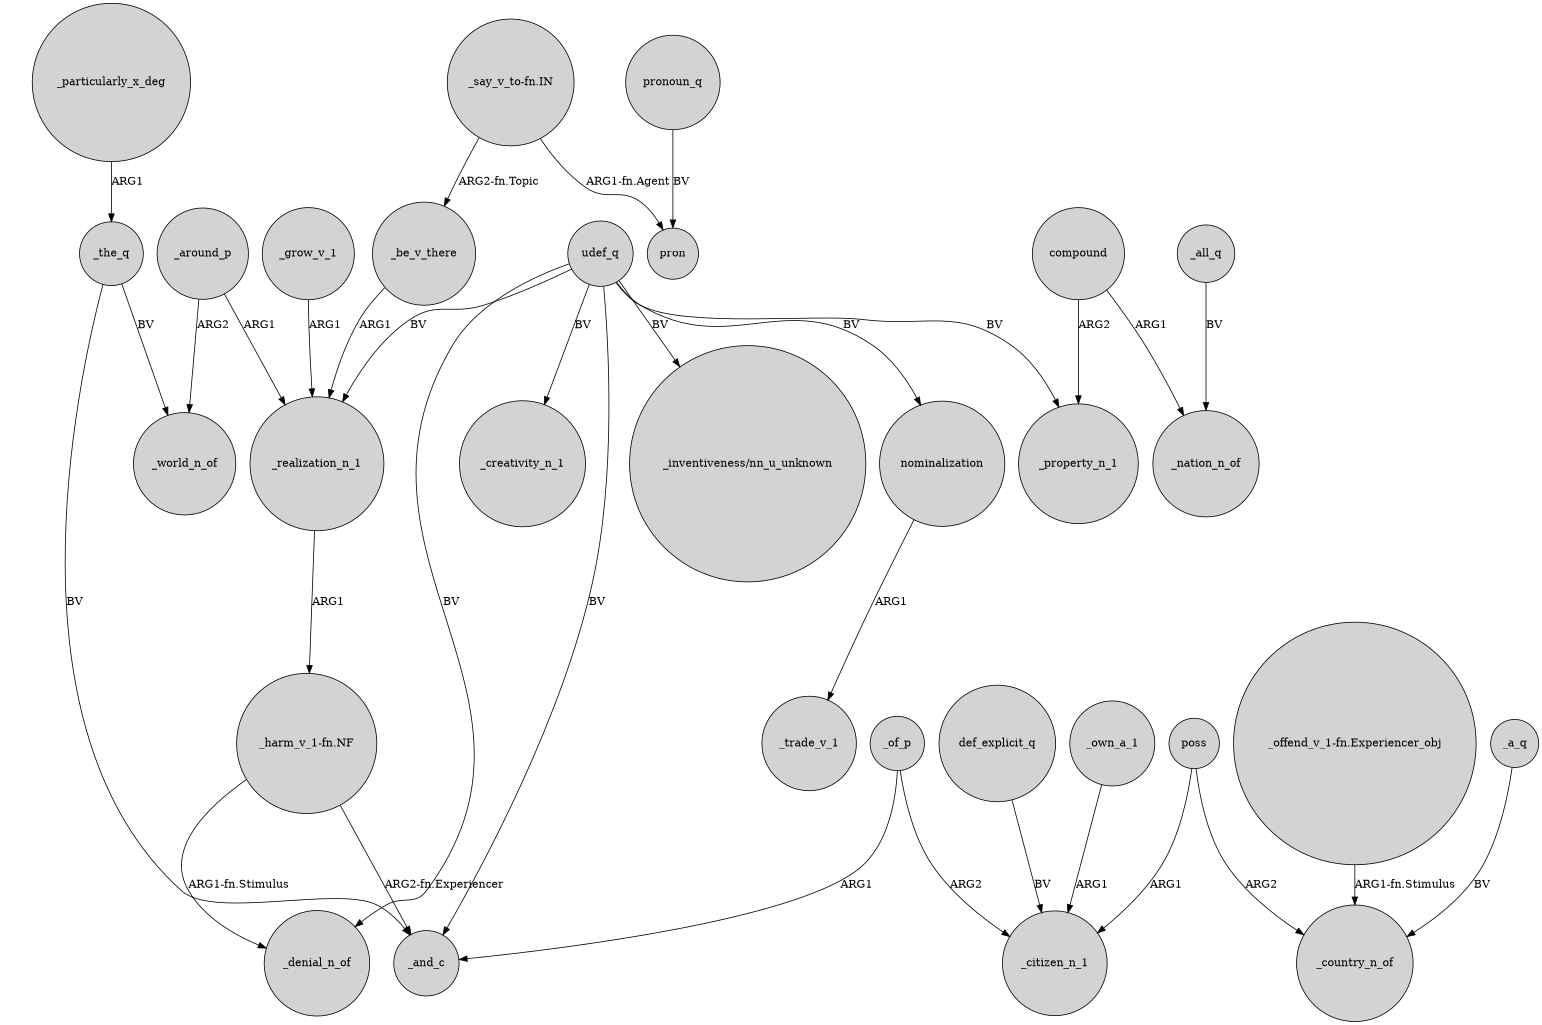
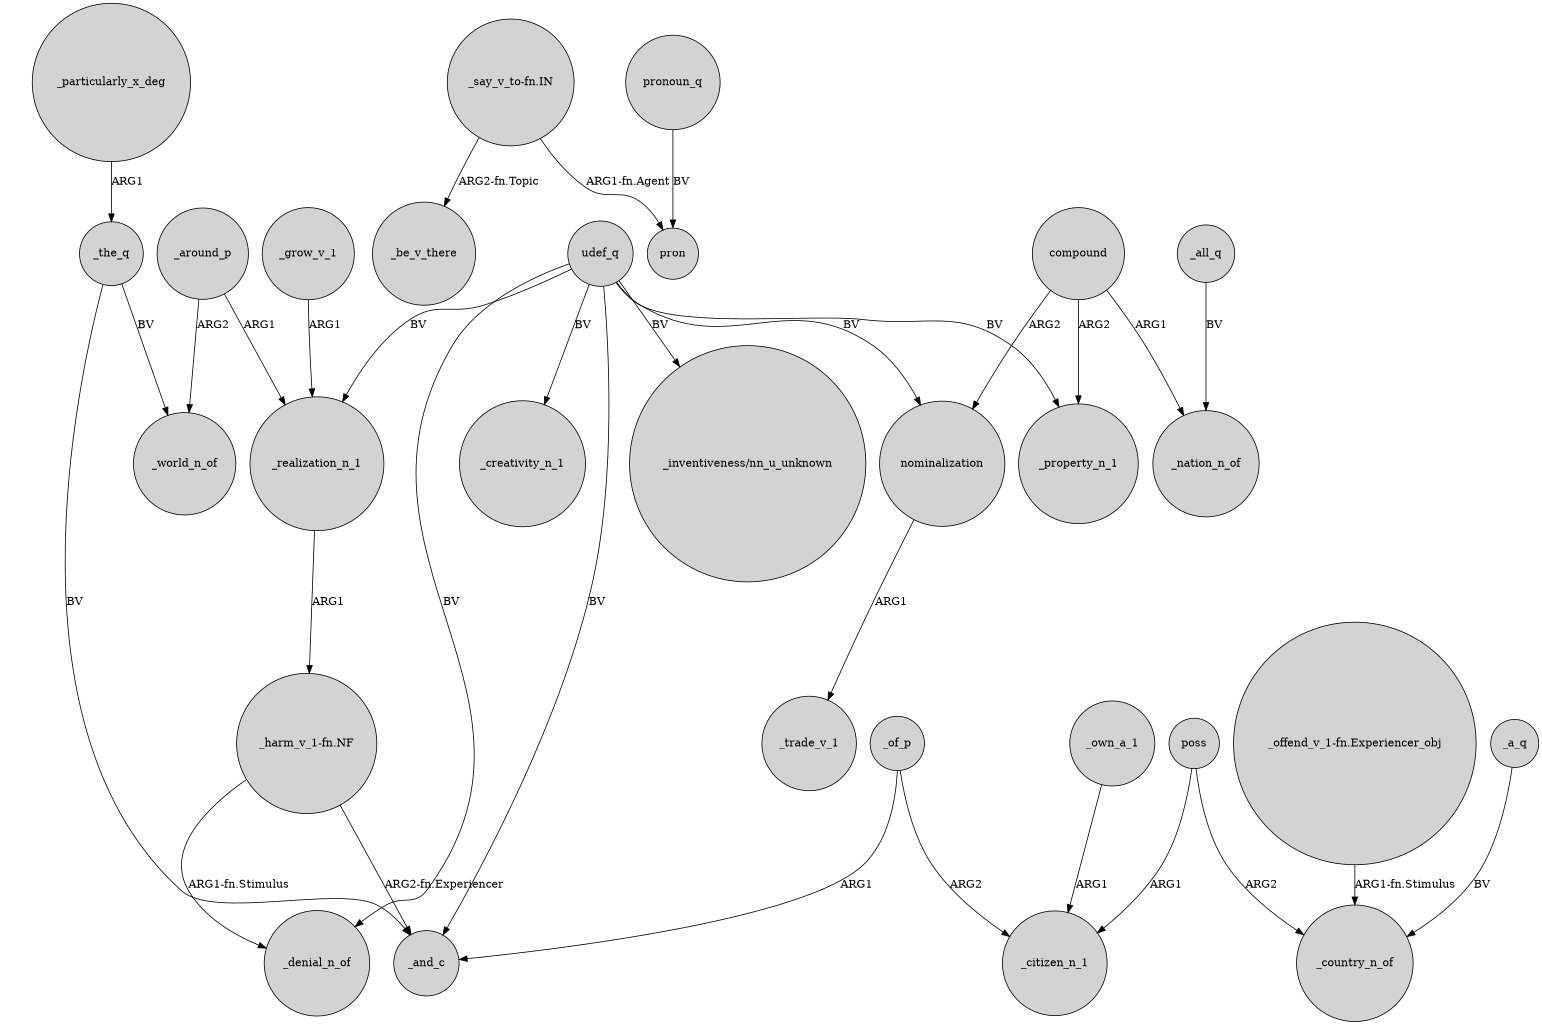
edge "_be_v_there" -> "_realization_n_1": removed, label "ARG1"
edge "compound" -> "nominalization": added, label "ARG2"
node "def_explicit_q": removed
